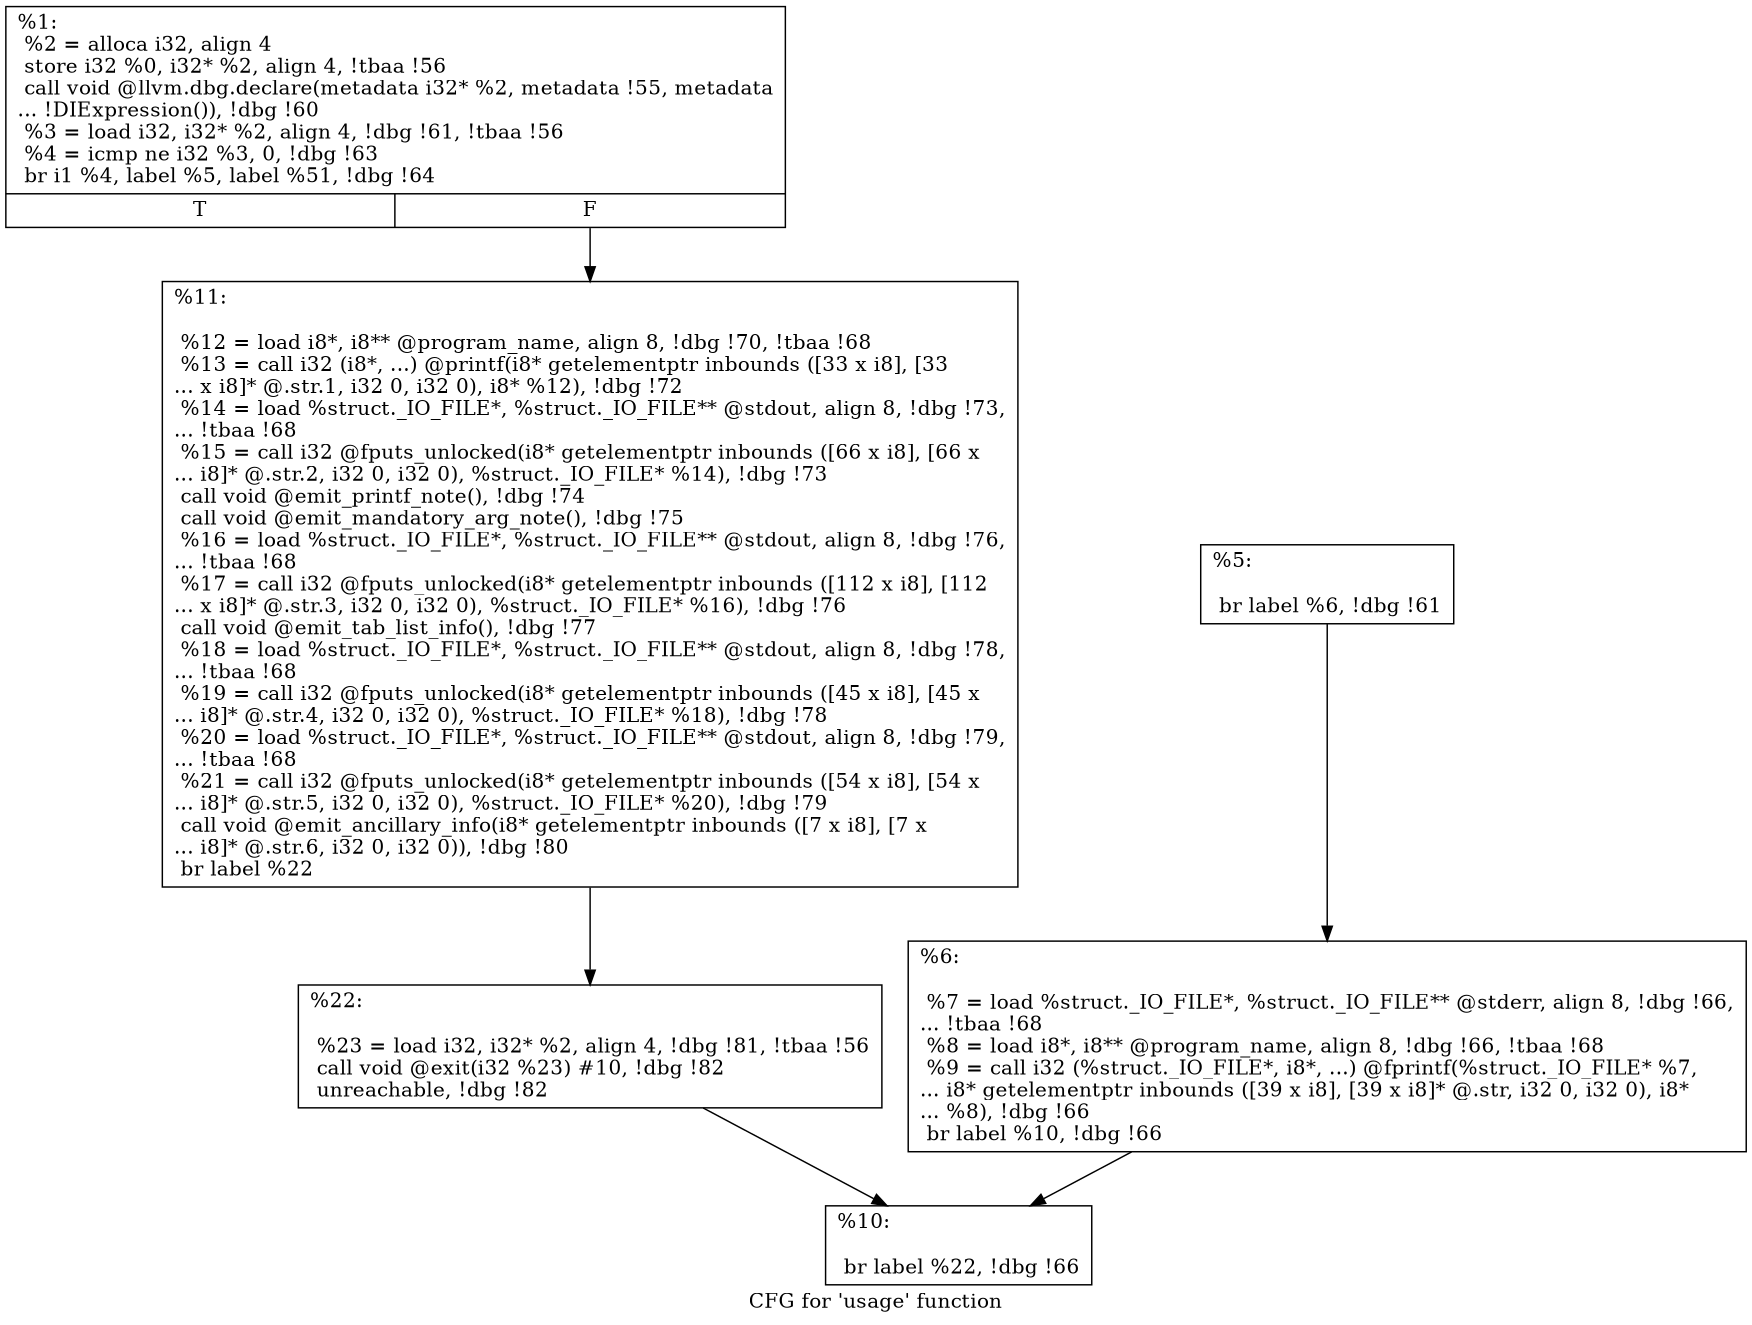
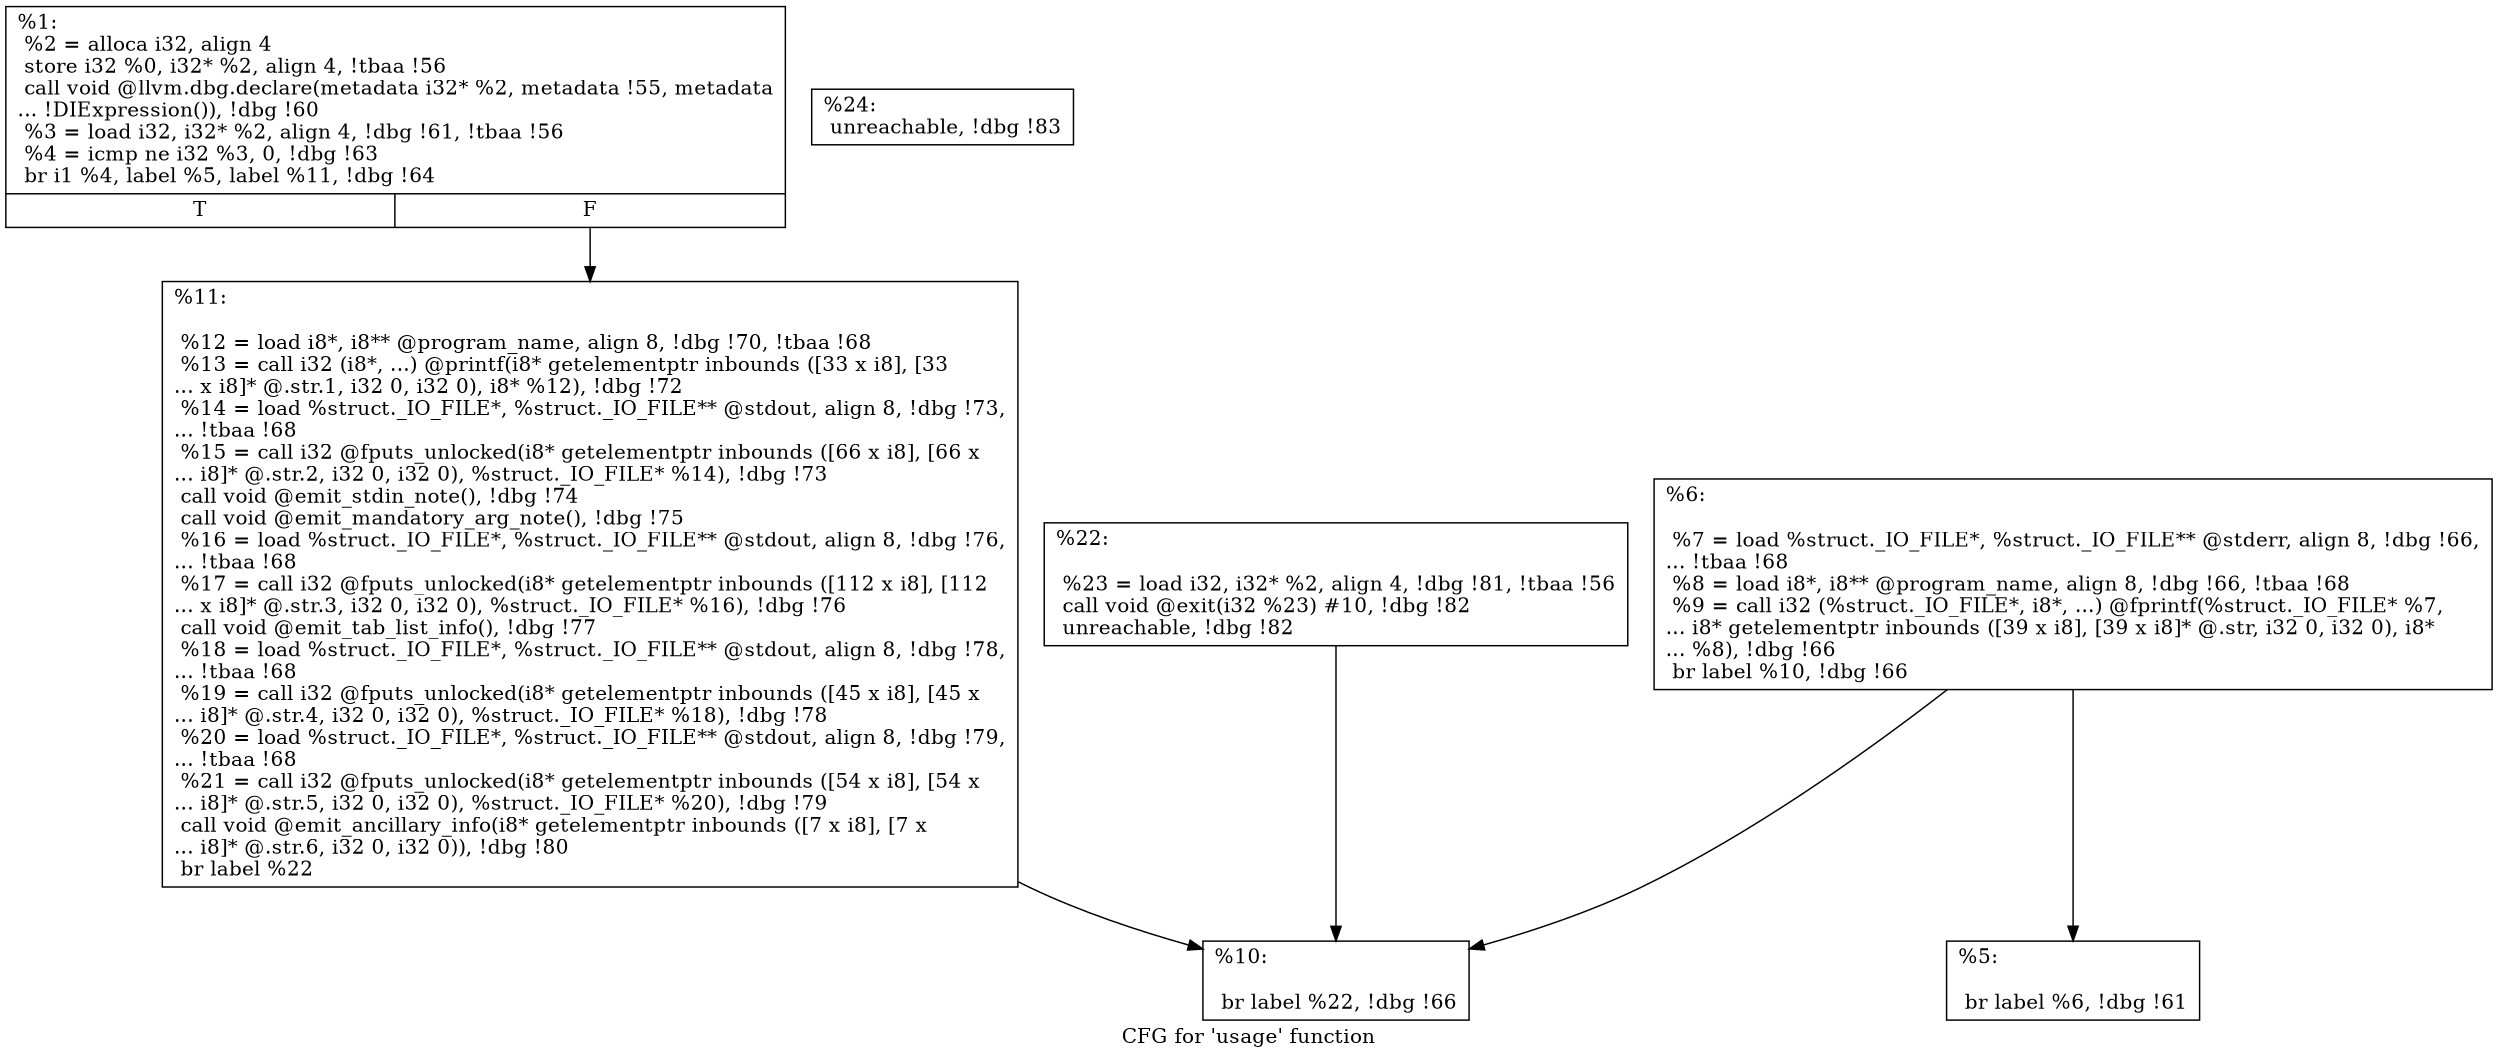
node "%24:": added
node "%1:": text "br i1 %4, label %5, label %51, !dbg !64" -> "br i1 %4, label %5, label %11, !dbg !64"
node "%11:": text "call void @emit_printf_note(), !dbg !74" -> "call void @emit_stdin_note(), !dbg !74"
edge "%5:" -> "%6:": reversed
edge "%11:" -> "%22:": now "%11:" -> "%10:"
